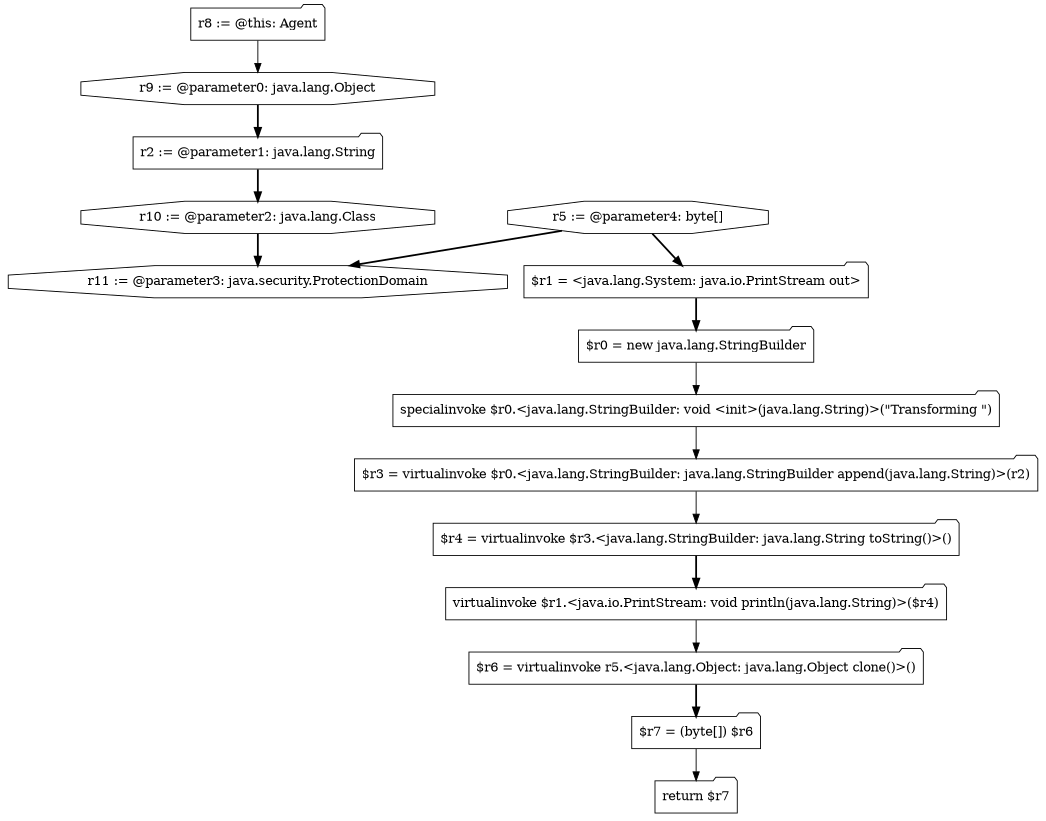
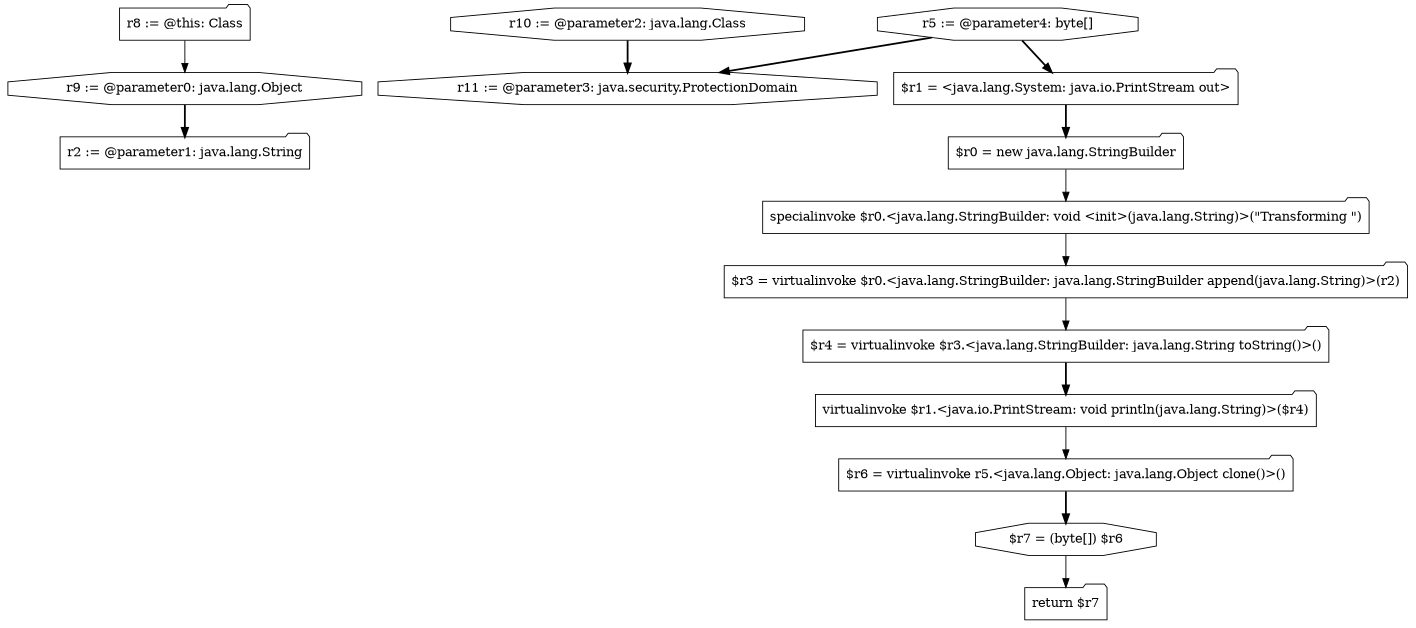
node "r8 := @this: Agent": label "r8 := @this: Agent" -> "r8 := @this: Class"
edge "r2 := @parameter1: java.lang.String" -> "r10 := @parameter2: java.lang.Class": removed
node "$r7 = (byte[]) $r6": shape folder -> octagon
